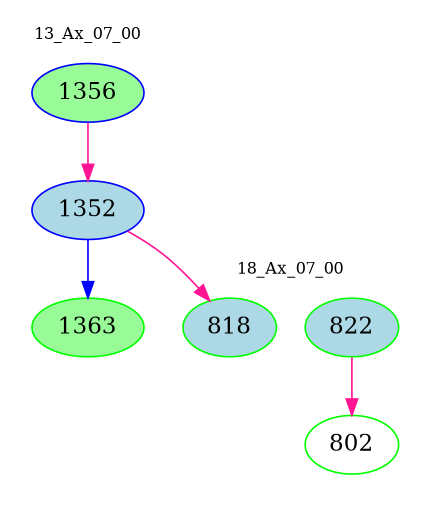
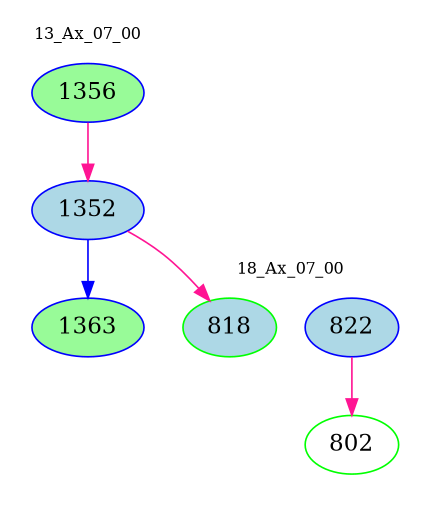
node "1363": color green -> blue
node "822": color green -> blue
